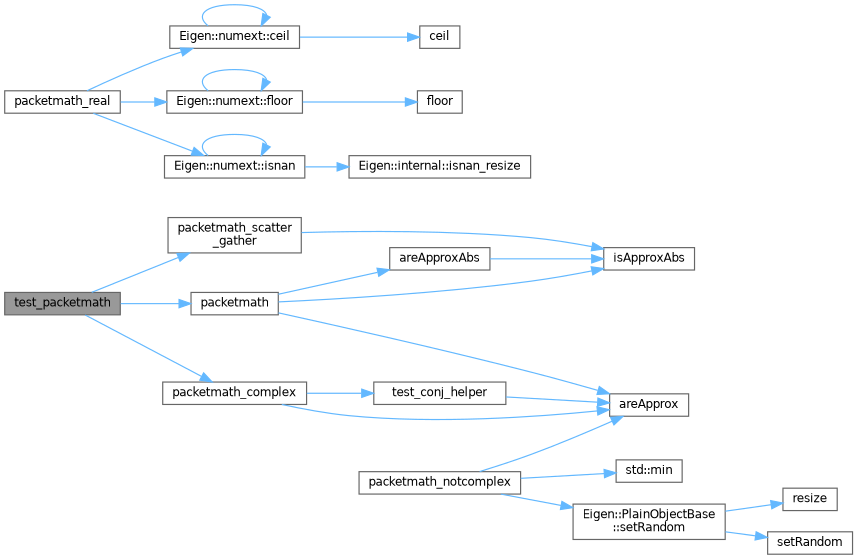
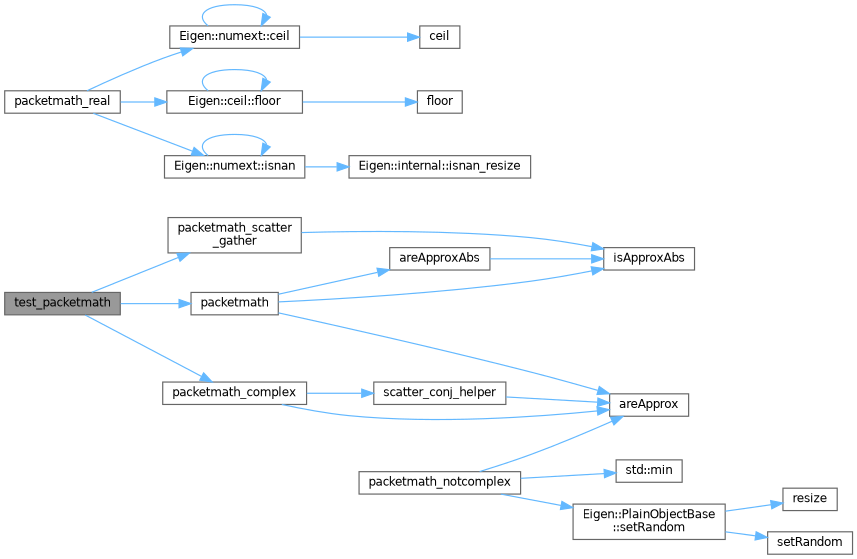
node "Eigen::numext::floor": label "Eigen::numext::floor" -> "Eigen::ceil::floor"
node "test_conj_helper": label "test_conj_helper" -> "scatter_conj_helper"
